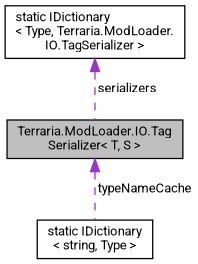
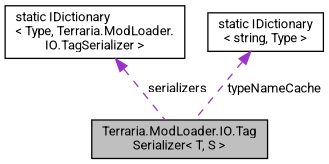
edge "static IDictionary < string, Type >" -> "Terraria.ModLoader.IO.Tag Serializer< T, S >": reversed
